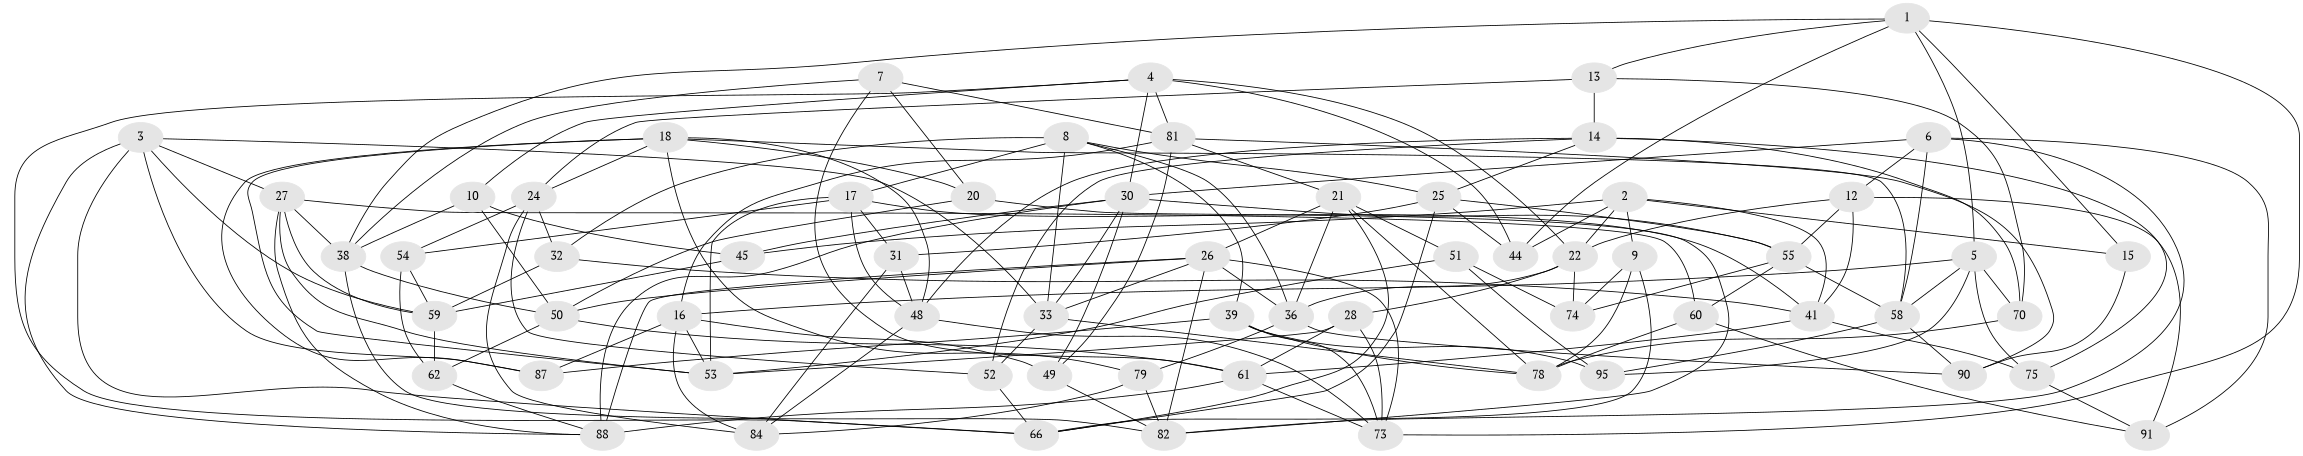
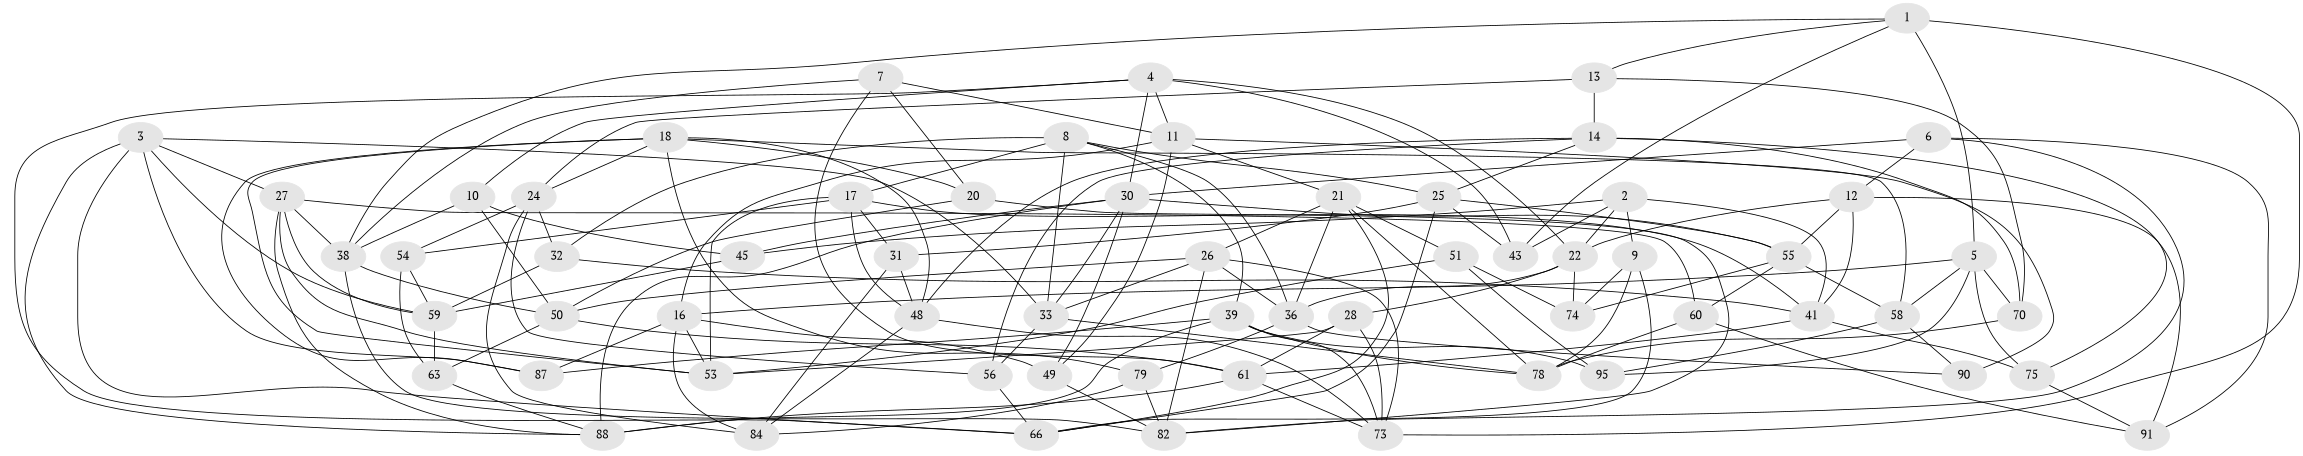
node "81": label "81" -> "11"
edge "6" -- "58": removed
node "44": label "44" -> "43"
node "15": removed
edge "26" -- "88": now "39" -- "88"
node "62": label "62" -> "63"
node "52": label "52" -> "56"
